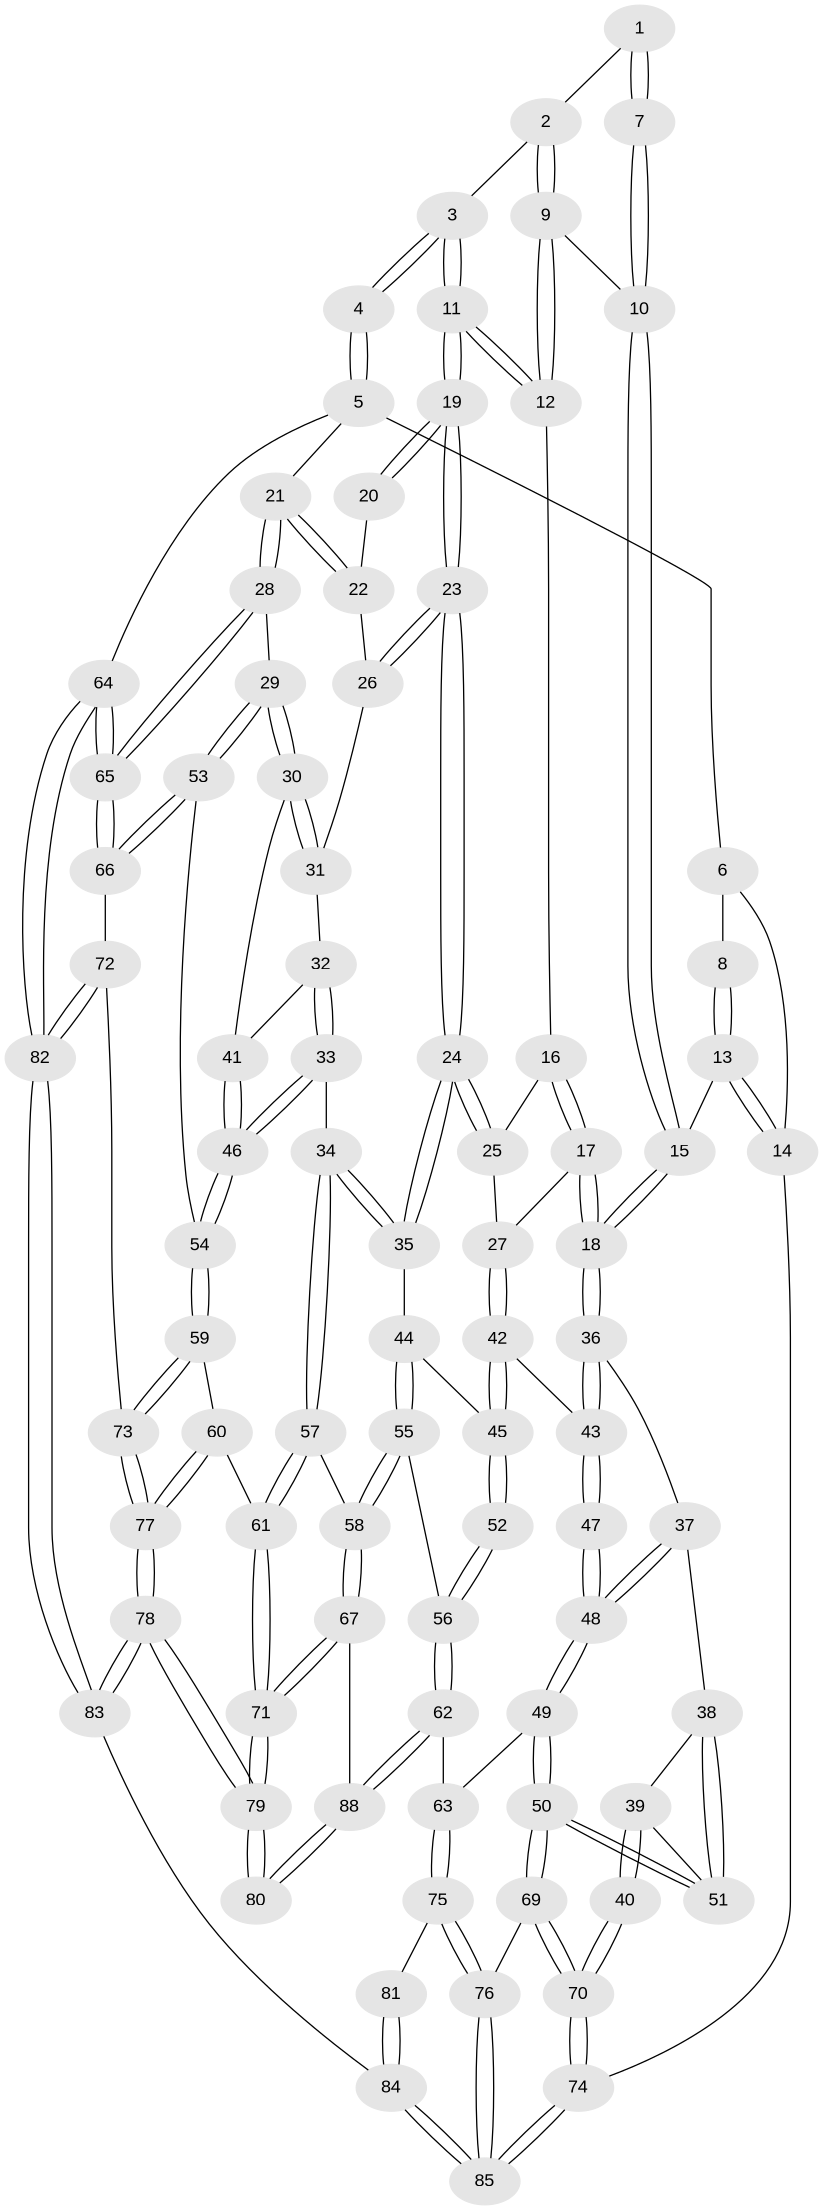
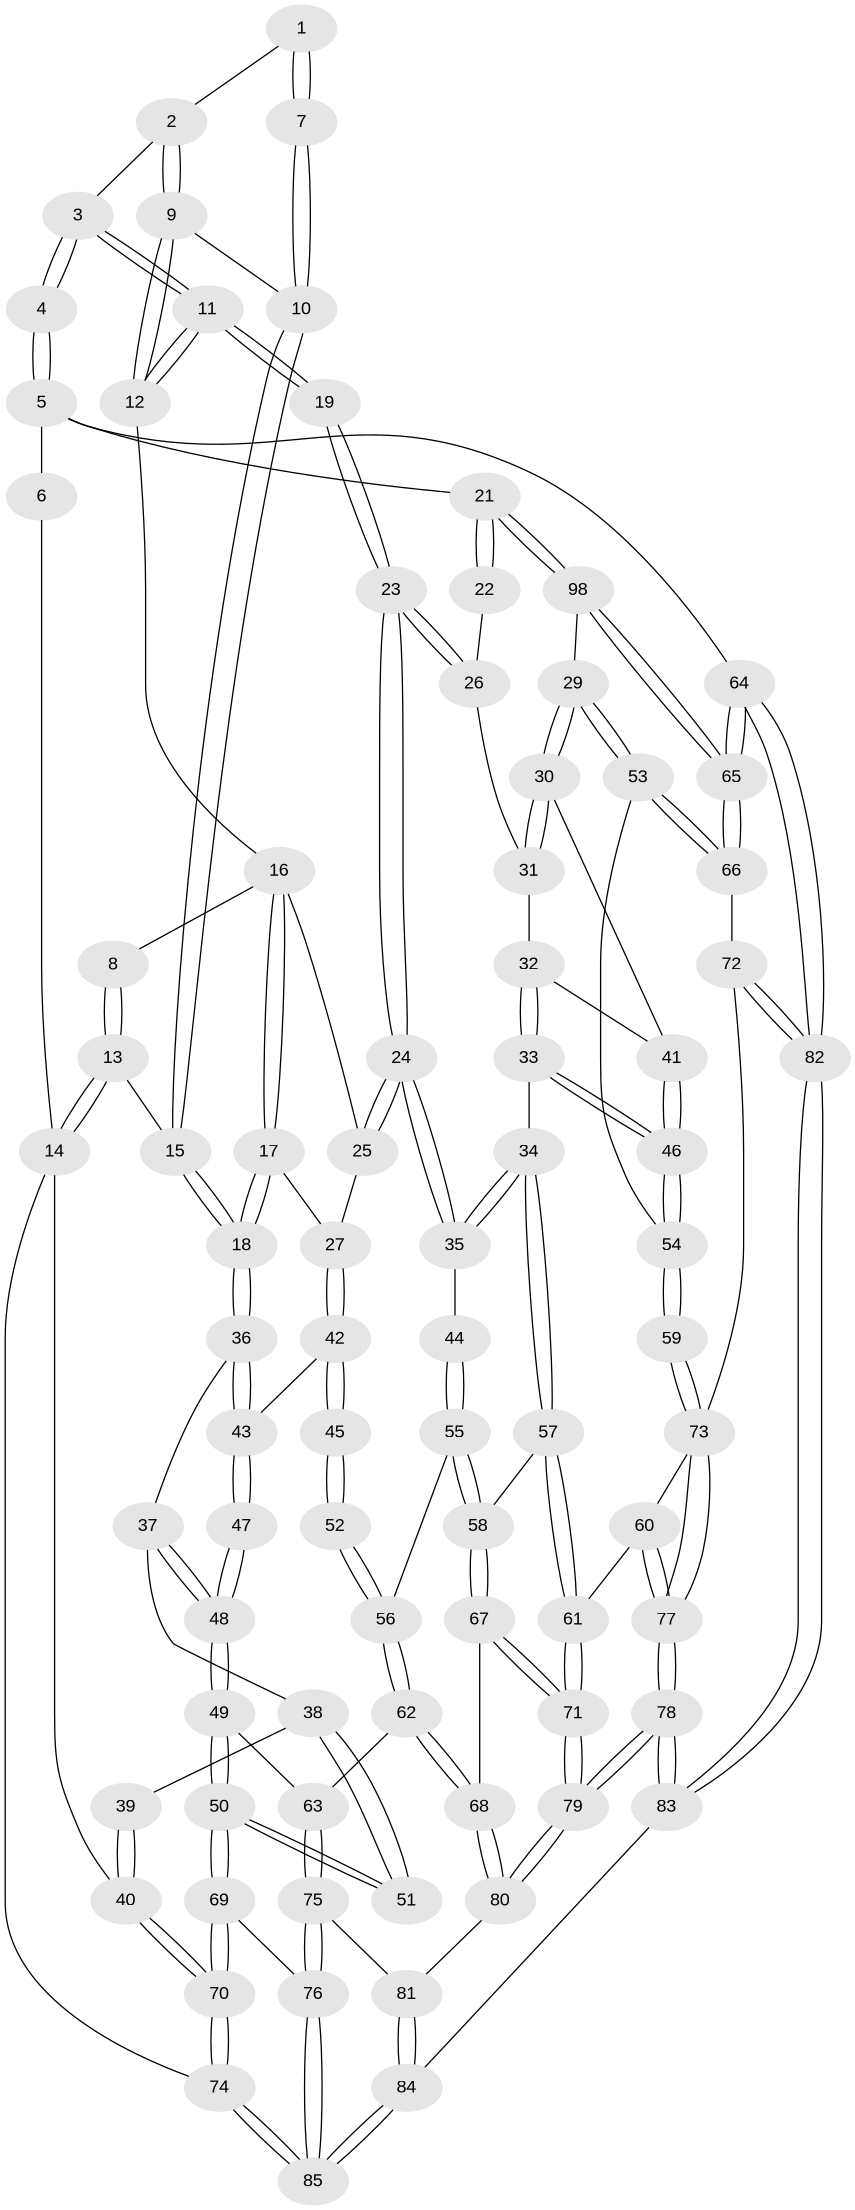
node "20": removed
node "28": label "28" -> "98"
edge "6" -- "8": now "16" -- "8"
edge "59" -- "60": now "73" -- "60"
edge "44" -- "45": removed
edge "14" -- "40": added
node "88": label "88" -> "68"
edge "39" -- "51": removed
edge "80" -- "81": added
